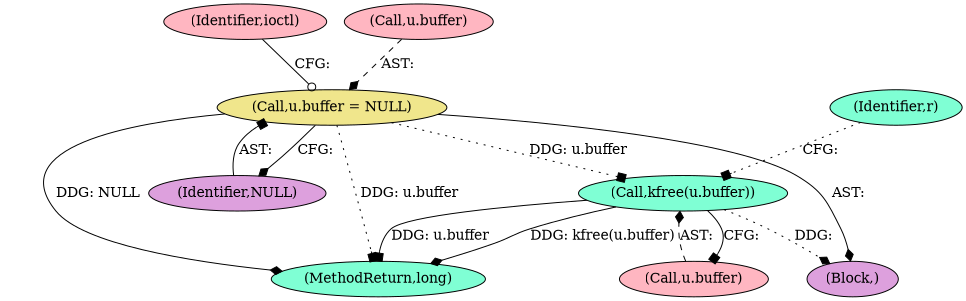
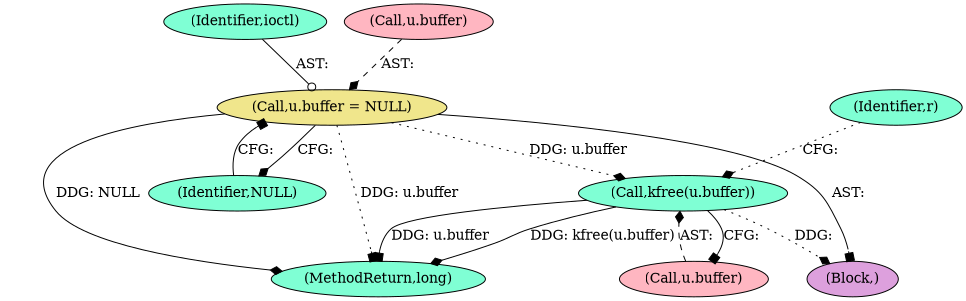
node "(Identifier,ioctl)": fillcolor lightpink -> aquamarine
edge "(Identifier,ioctl)" -> "(Call,u.buffer = NULL)": label "CFG: " -> "AST: "
edge "(Call,u.buffer = NULL)" -> "(Block,)": arrowhead diamond -> box
edge "(Identifier,r)" -> "(Call,kfree(u.buffer))": arrowhead box -> diamond
edge "(Call,u.buffer = NULL)" -> "(Call,kfree(u.buffer))": arrowhead box -> diamond
edge "(Identifier,NULL)" -> "(Call,u.buffer = NULL)": label "AST: " -> "CFG: "
node "(Identifier,NULL)": fillcolor plum -> aquamarine
